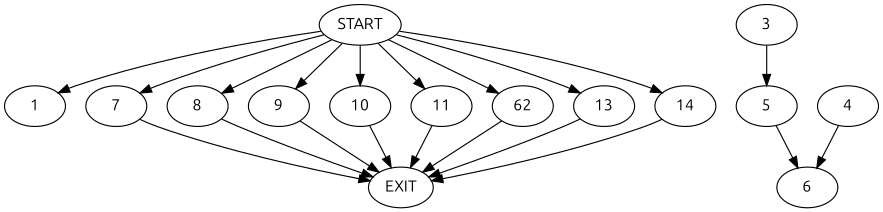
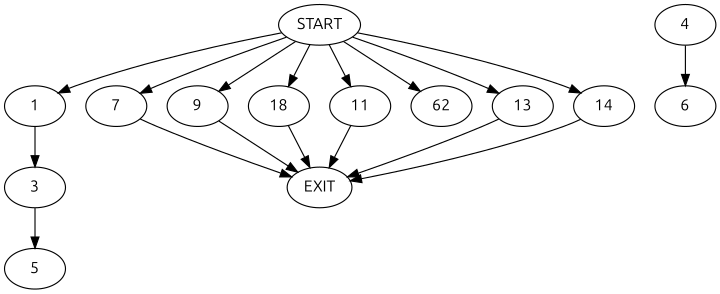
node "8": removed
node "10": label "10" -> "18"
edge "1" -> "3": added
edge "5" -> "6": removed
edge "62" -> "EXIT": removed
